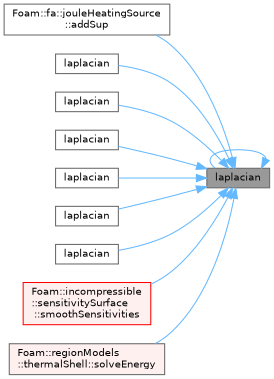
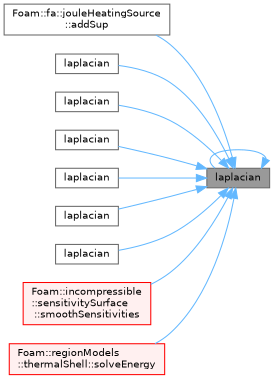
node "Foam::regionModels ::thermalShell::solveEnergy": color grey40 -> red
